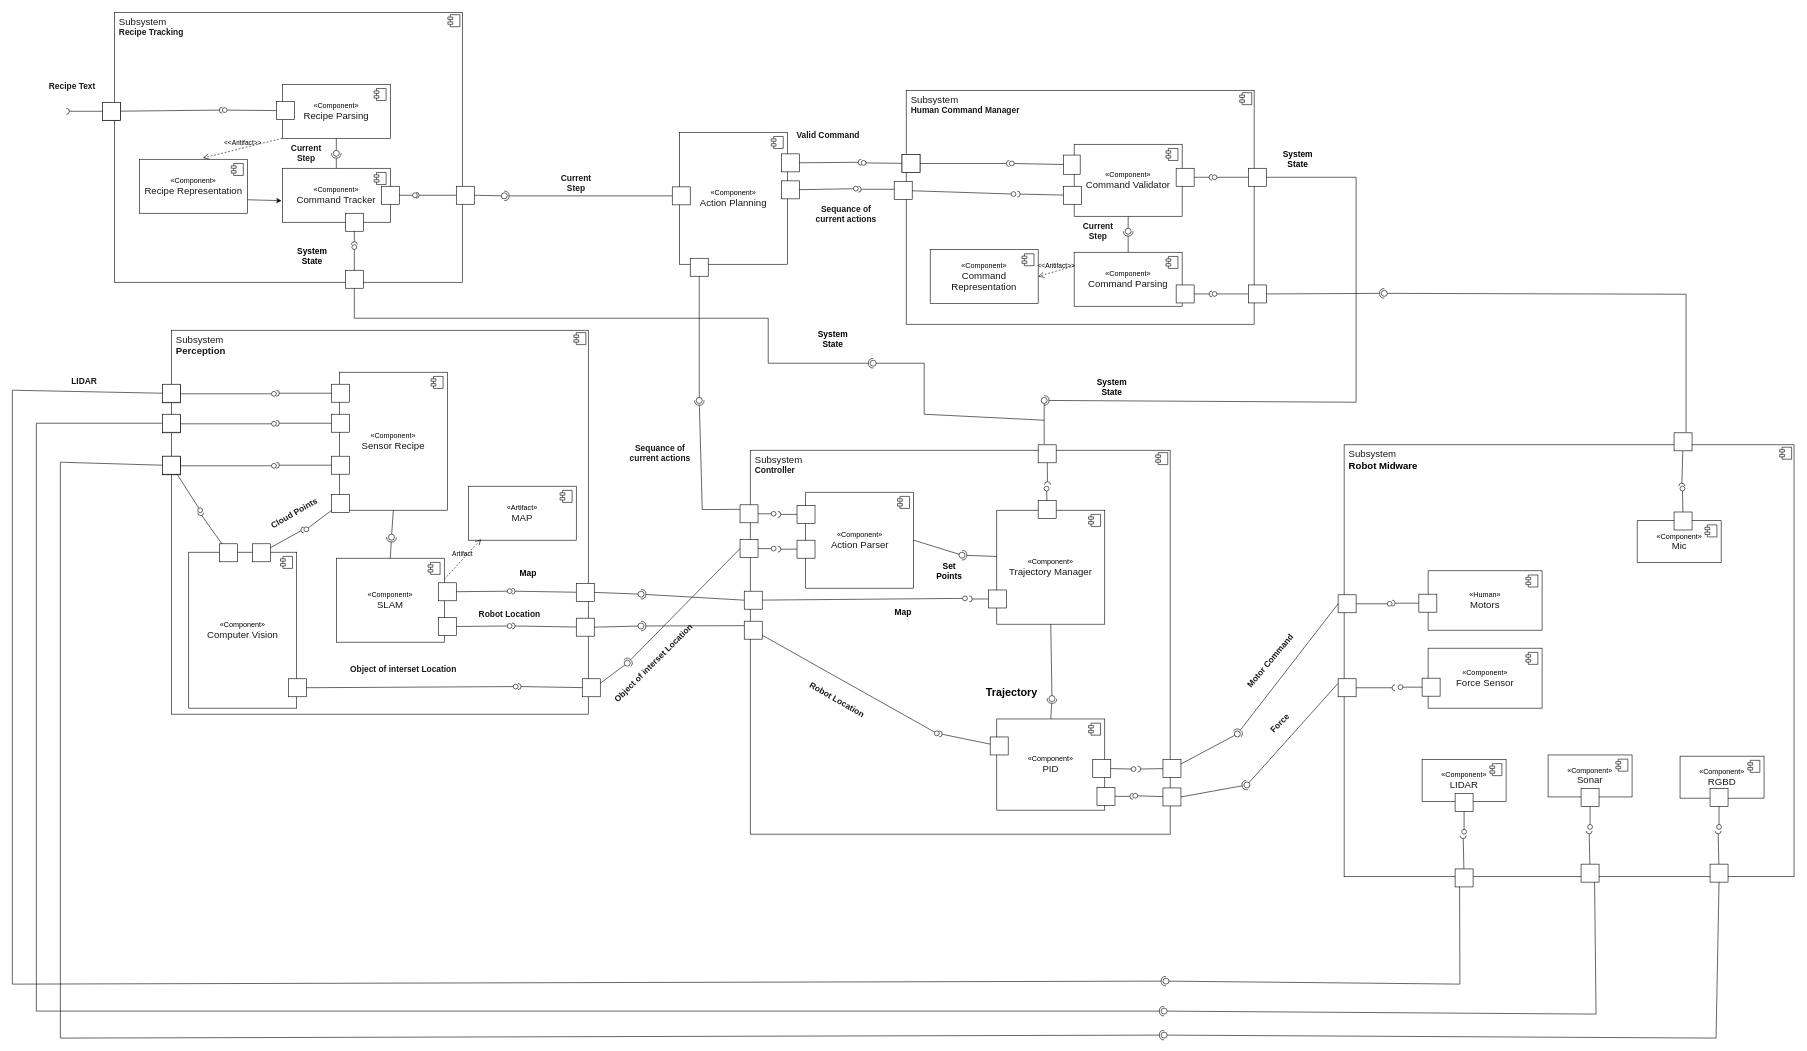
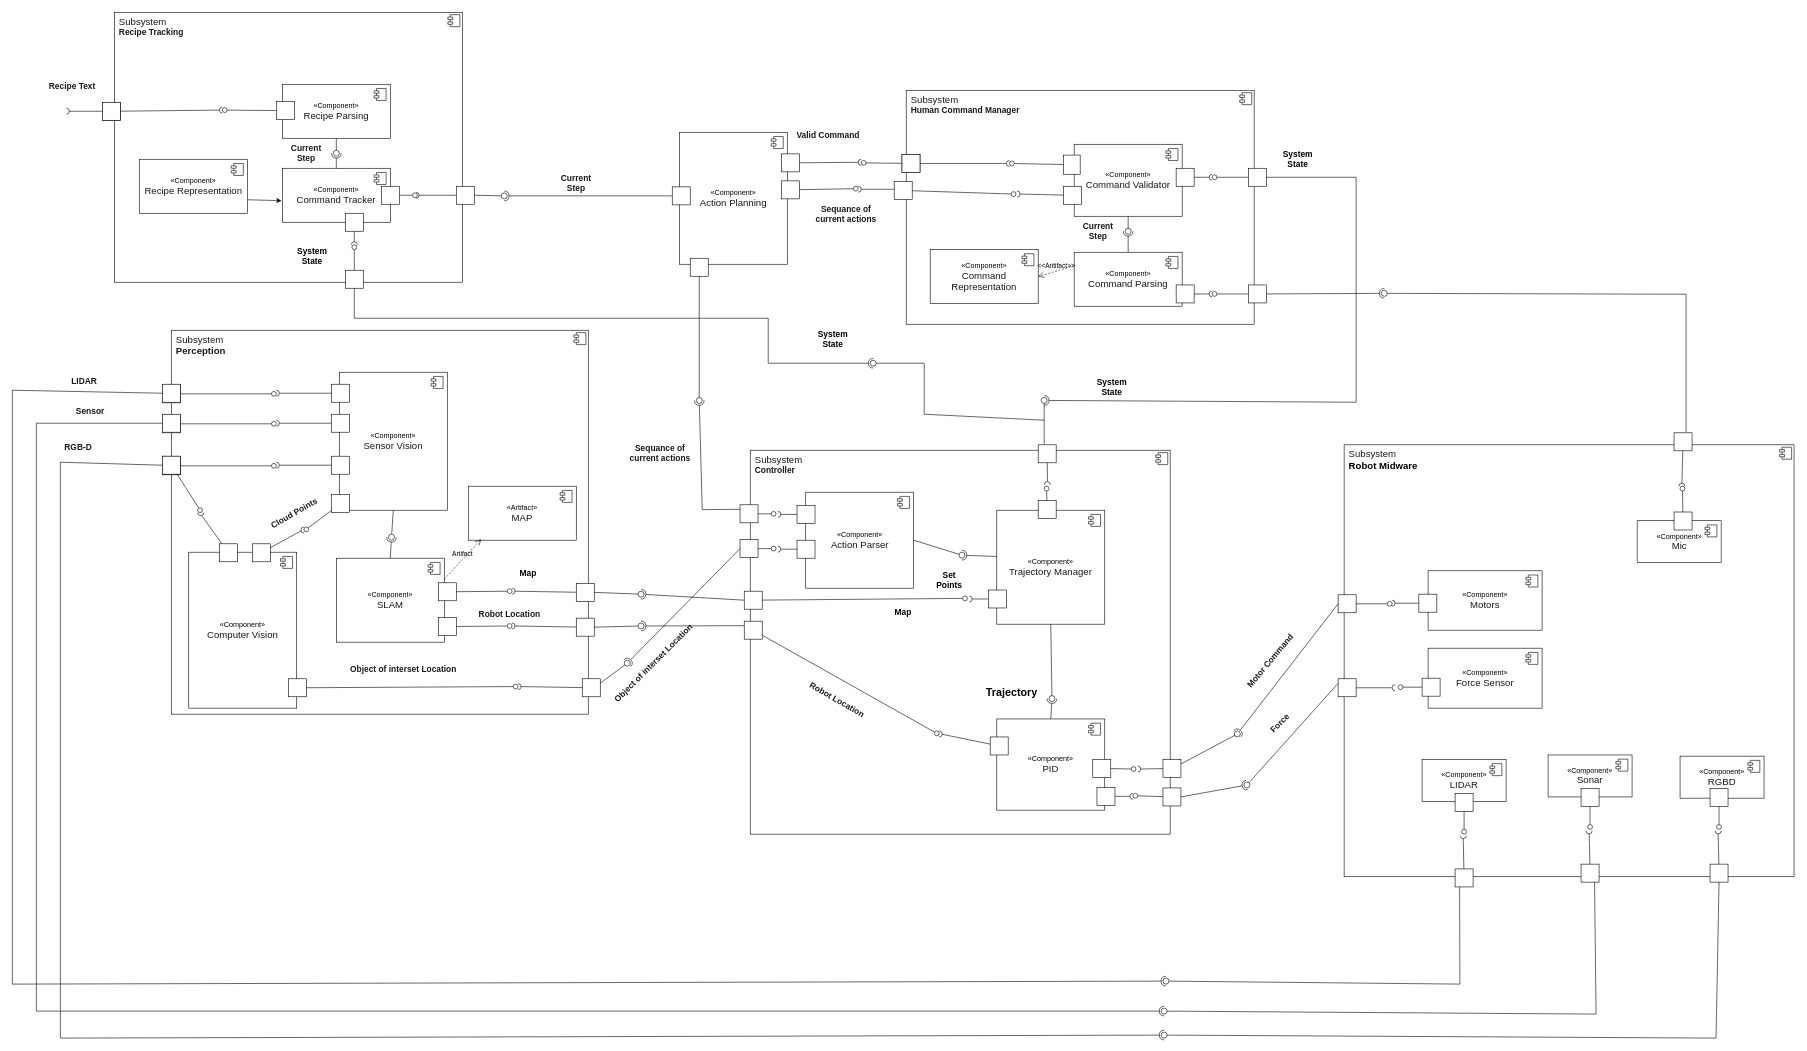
edge "«Component» Recipe Parsing" -> "«Component» Recipe Representation": removed, label "<<Aritifact>>"
node "Sensor": added
node "«Component» Sensor Recipe": label "«Component» Sensor Recipe" -> "«Component» Sensor Vision"
node "RGB-D": added
node "Set Points": moved (950, 571) -> (950, 580)
node "«Human» Motors": label "«Human» Motors" -> "«Component» Motors"
